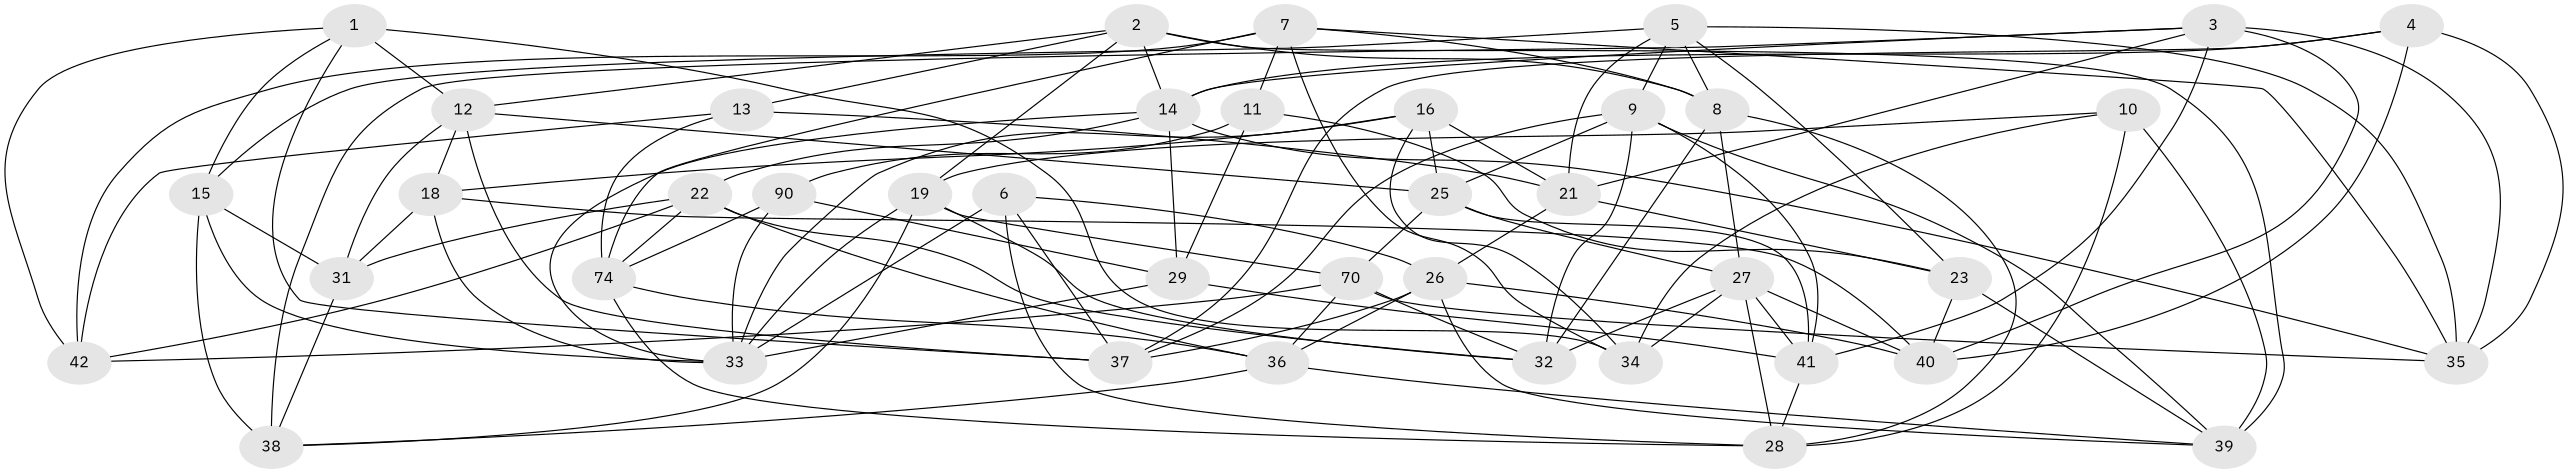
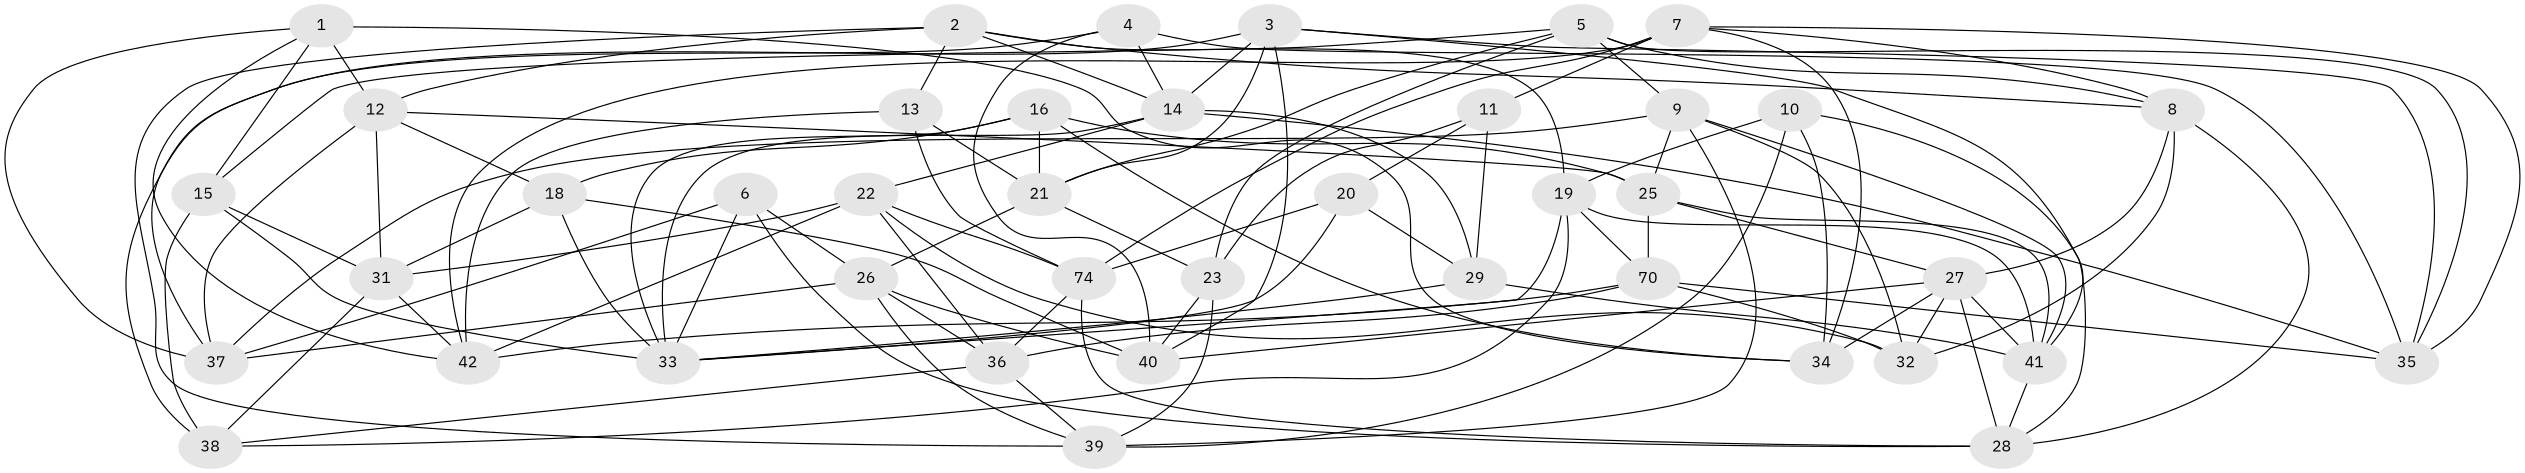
node "90": label "90" -> "20"
edge "31" -- "42": added
edge "19" -- "32": now "19" -- "41"
